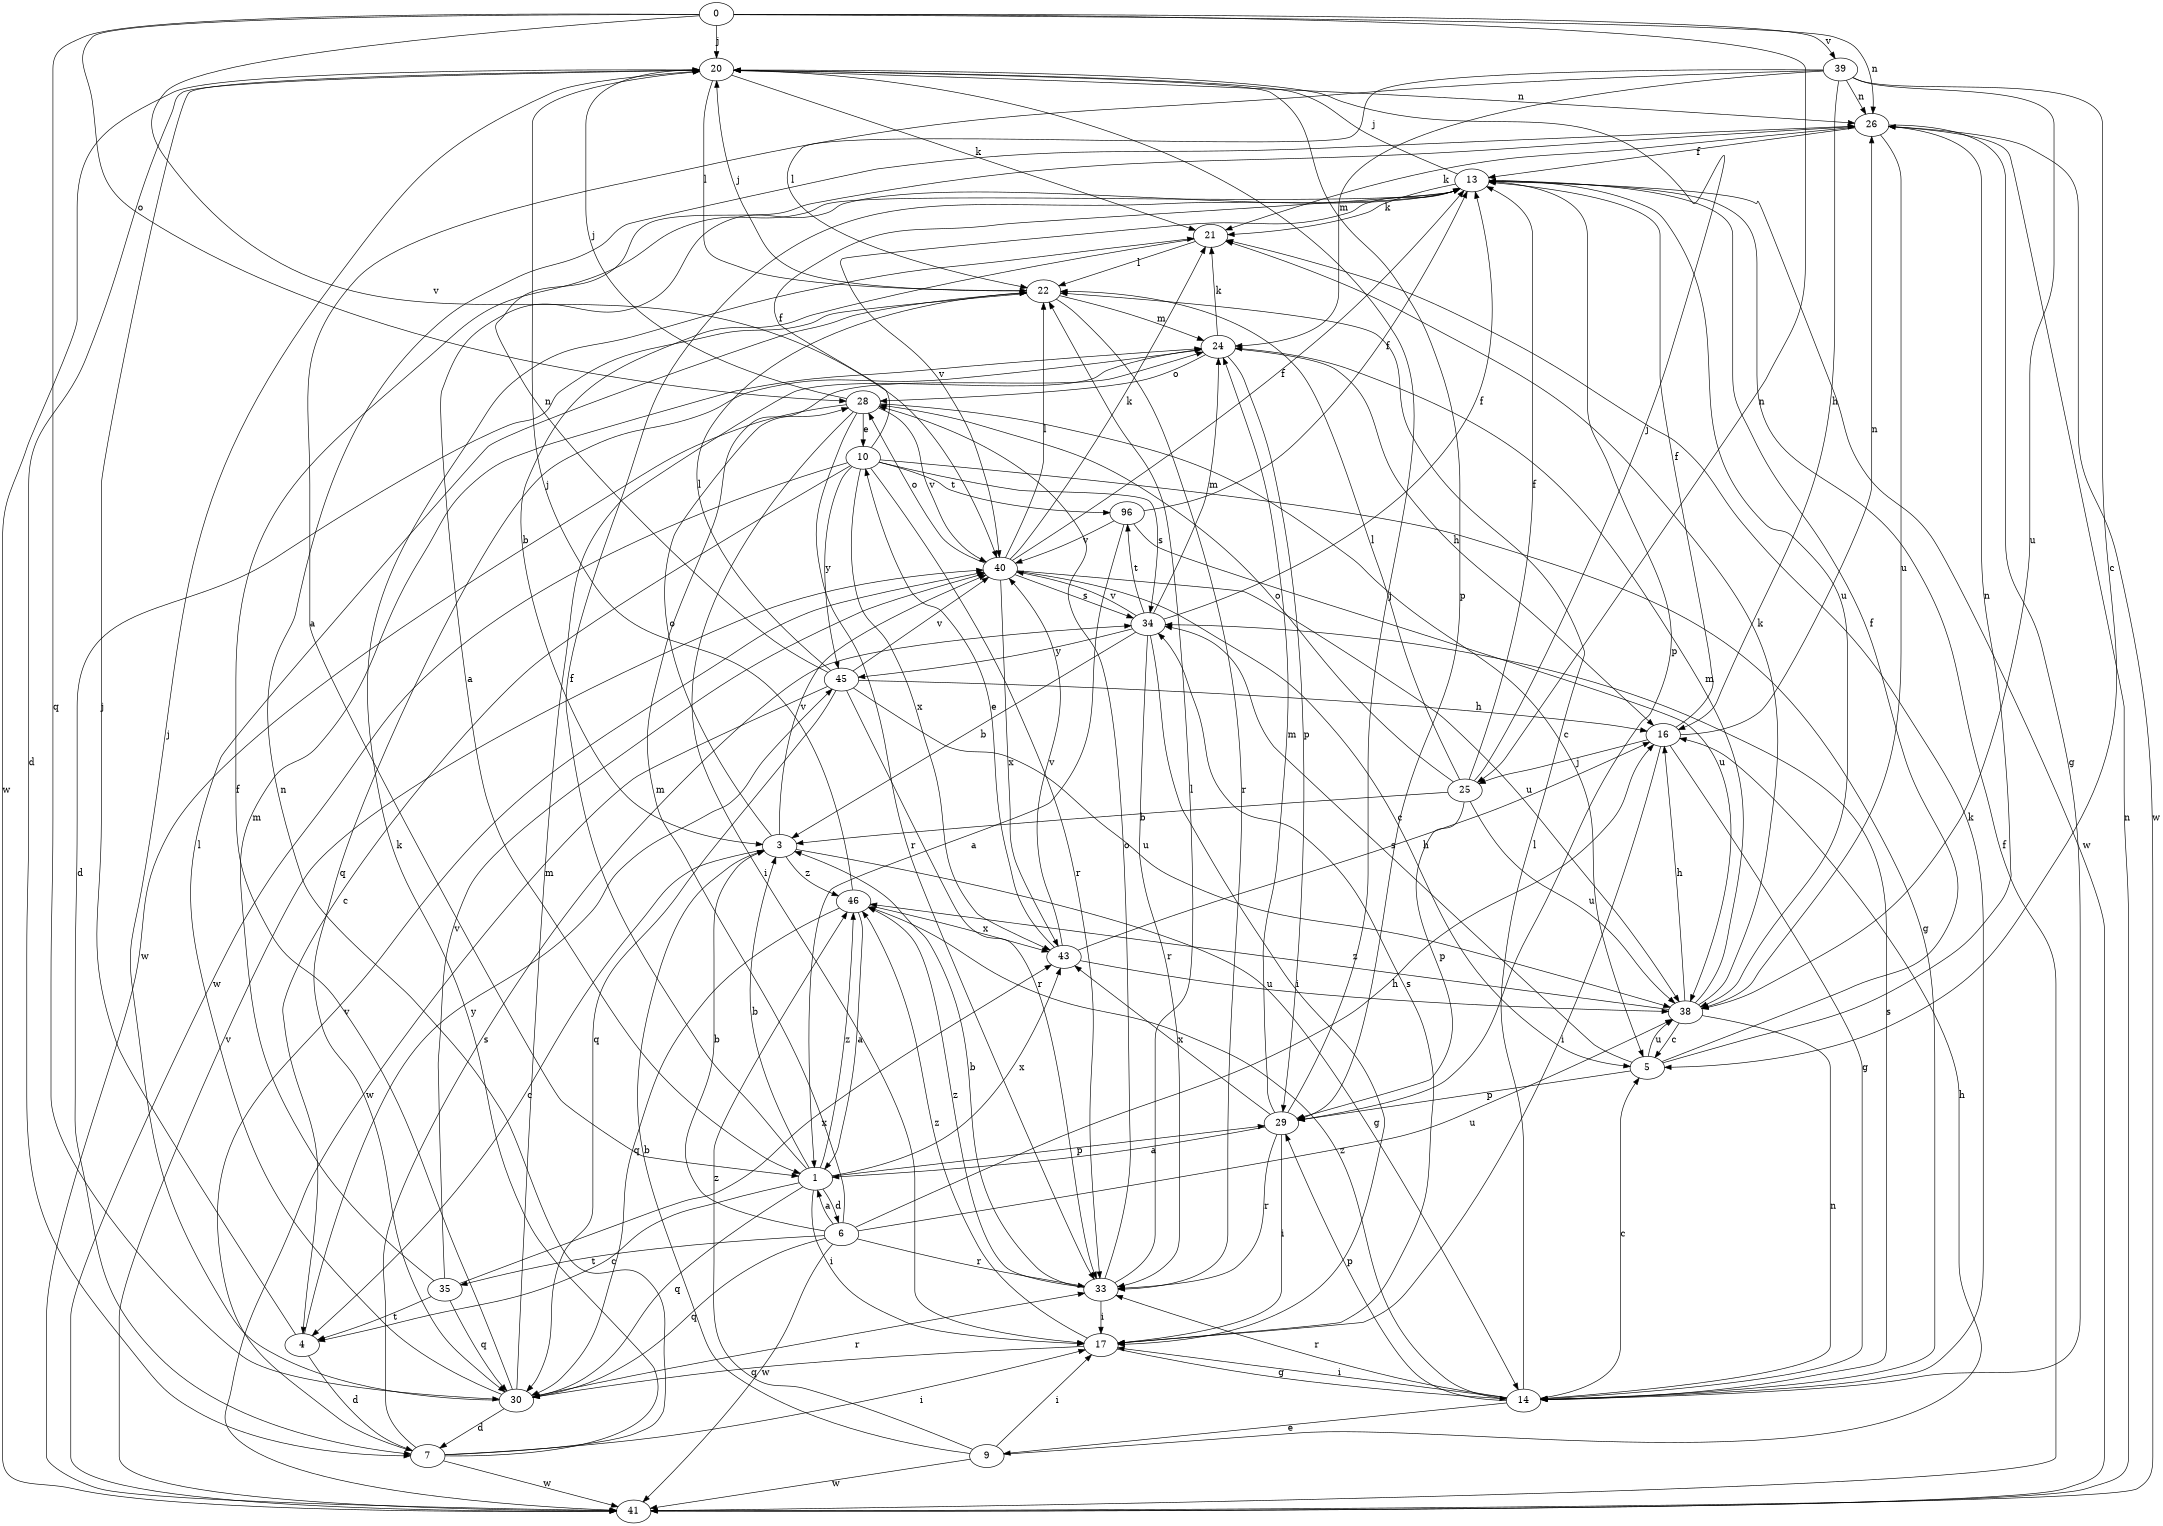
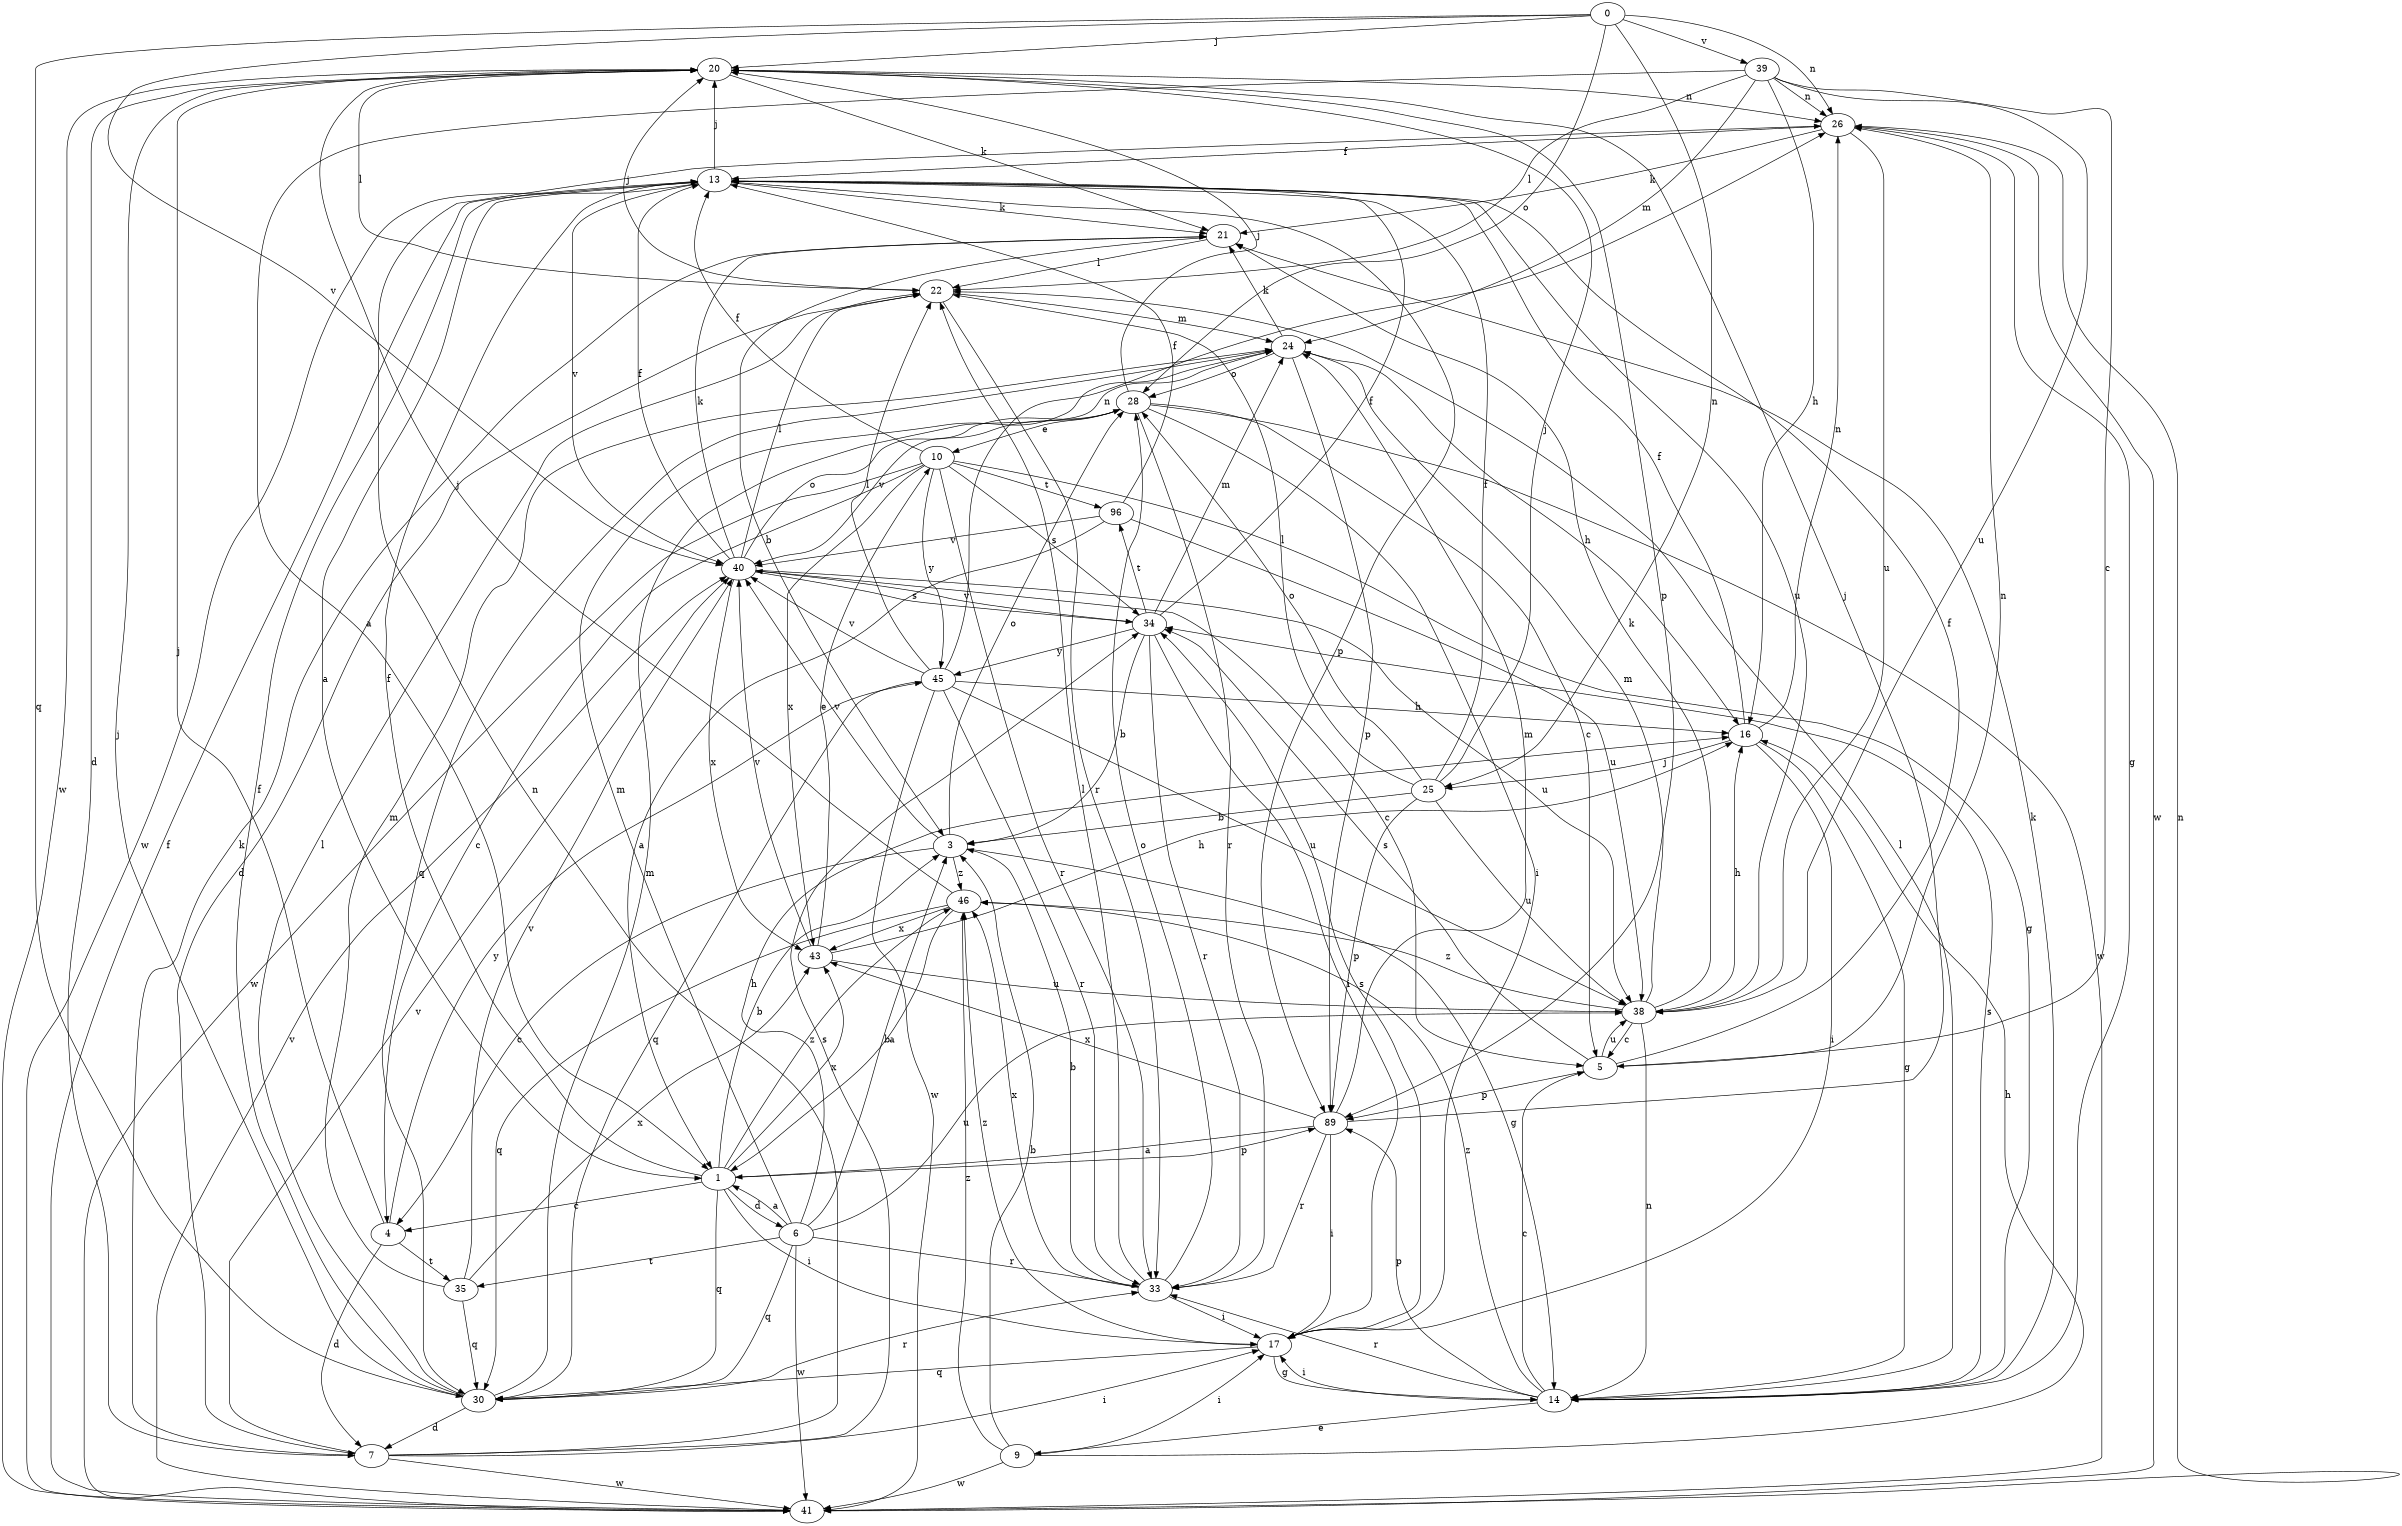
edge "33" -> "46": label "z" -> "x"
node "29": label "29" -> "89"
edge "35" -> "4": reversed
